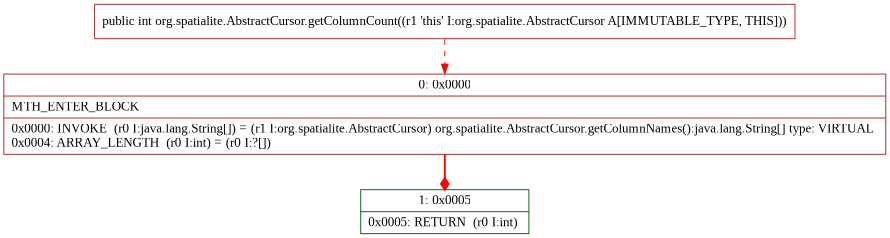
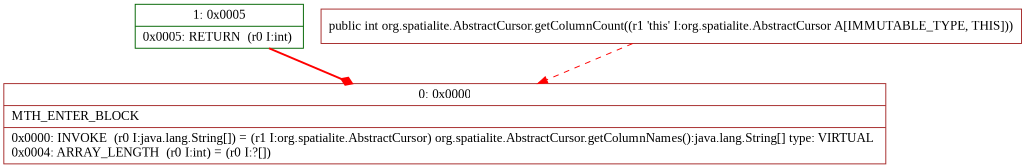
edge "0: 0x0000" -> "1: 0x0005": reversed
